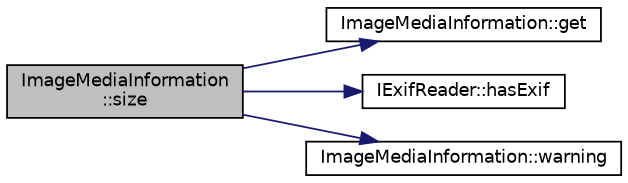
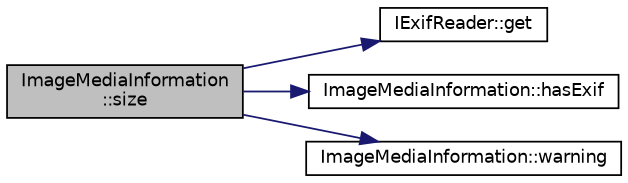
node "ImageMediaInformation::get": label "ImageMediaInformation::get" -> "IExifReader::get"
node "IExifReader::hasExif": label "IExifReader::hasExif" -> "ImageMediaInformation::hasExif"
